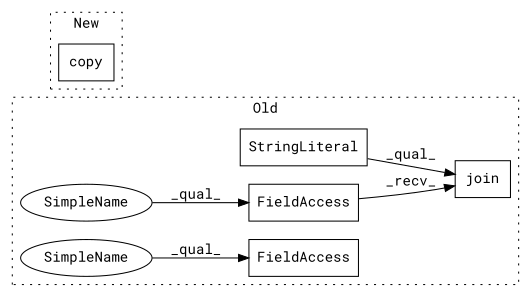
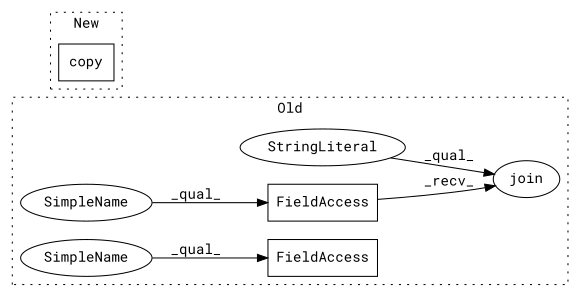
node "StringLiteral": shape box -> ellipse
node "join": shape box -> ellipse
